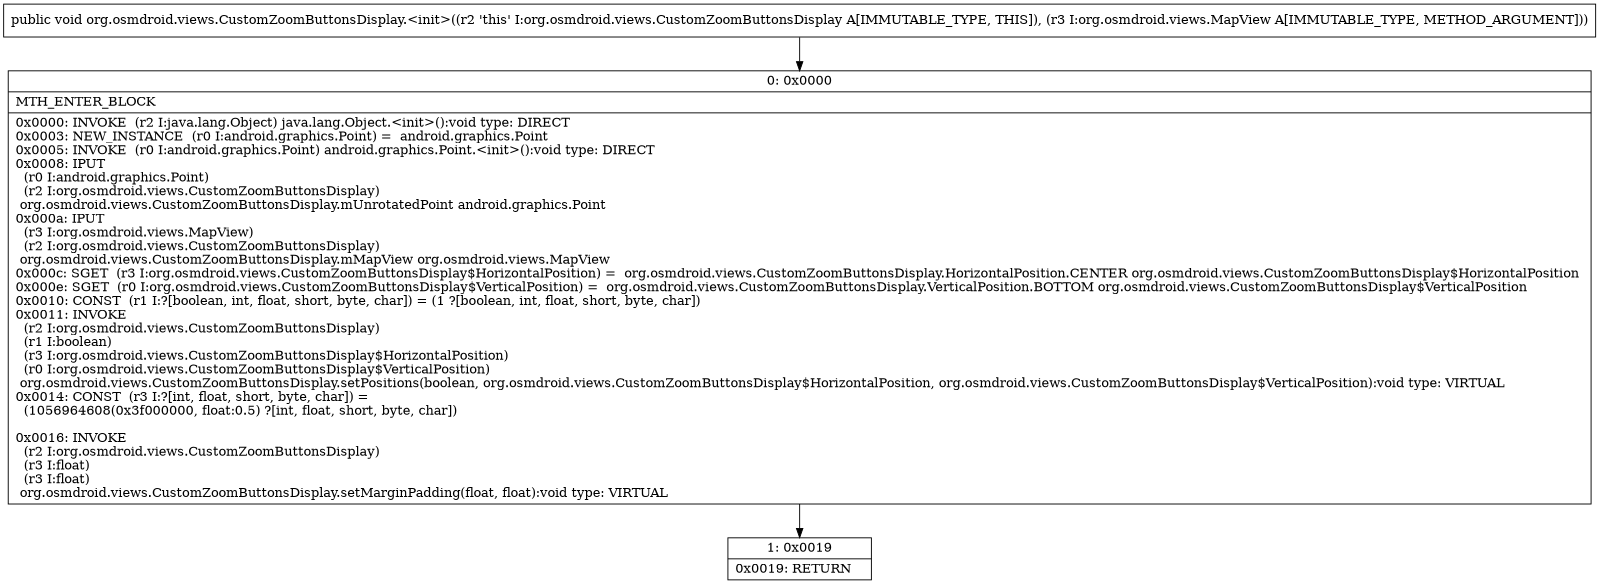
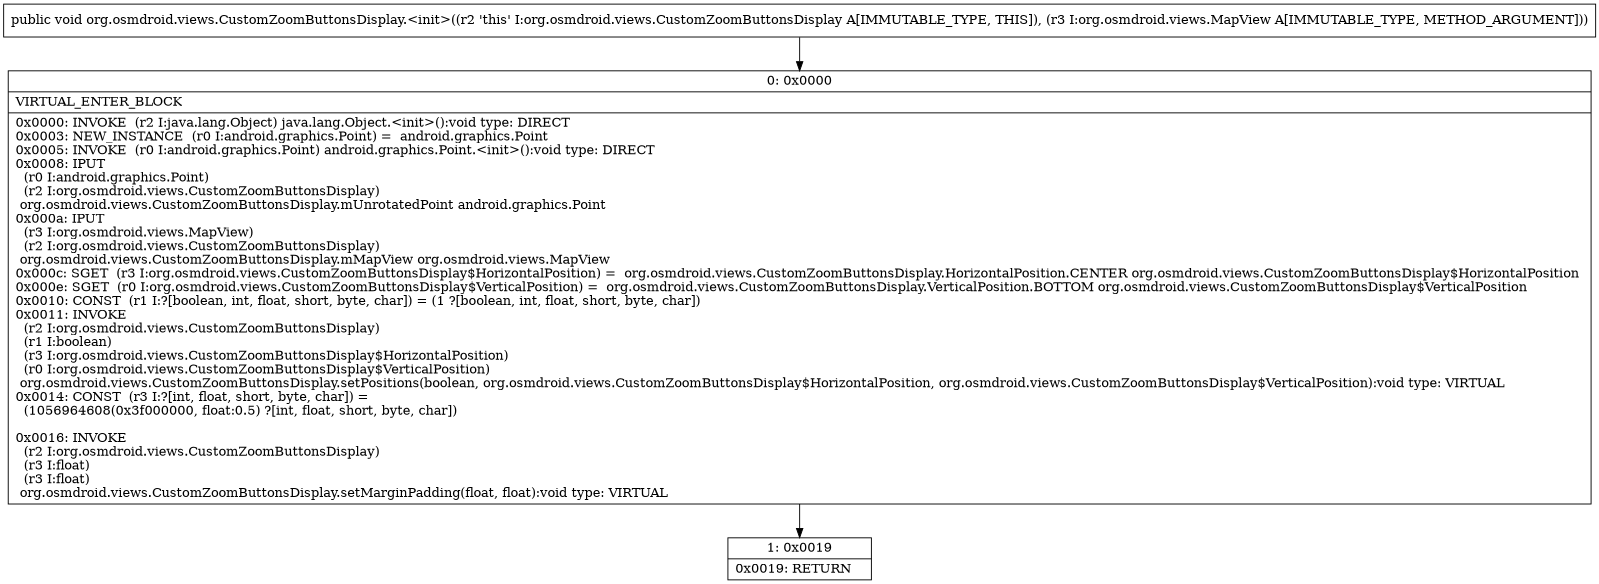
node "0: 0x0000": text "MTH_ENTER_BLOCK" -> "VIRTUAL_ENTER_BLOCK"
